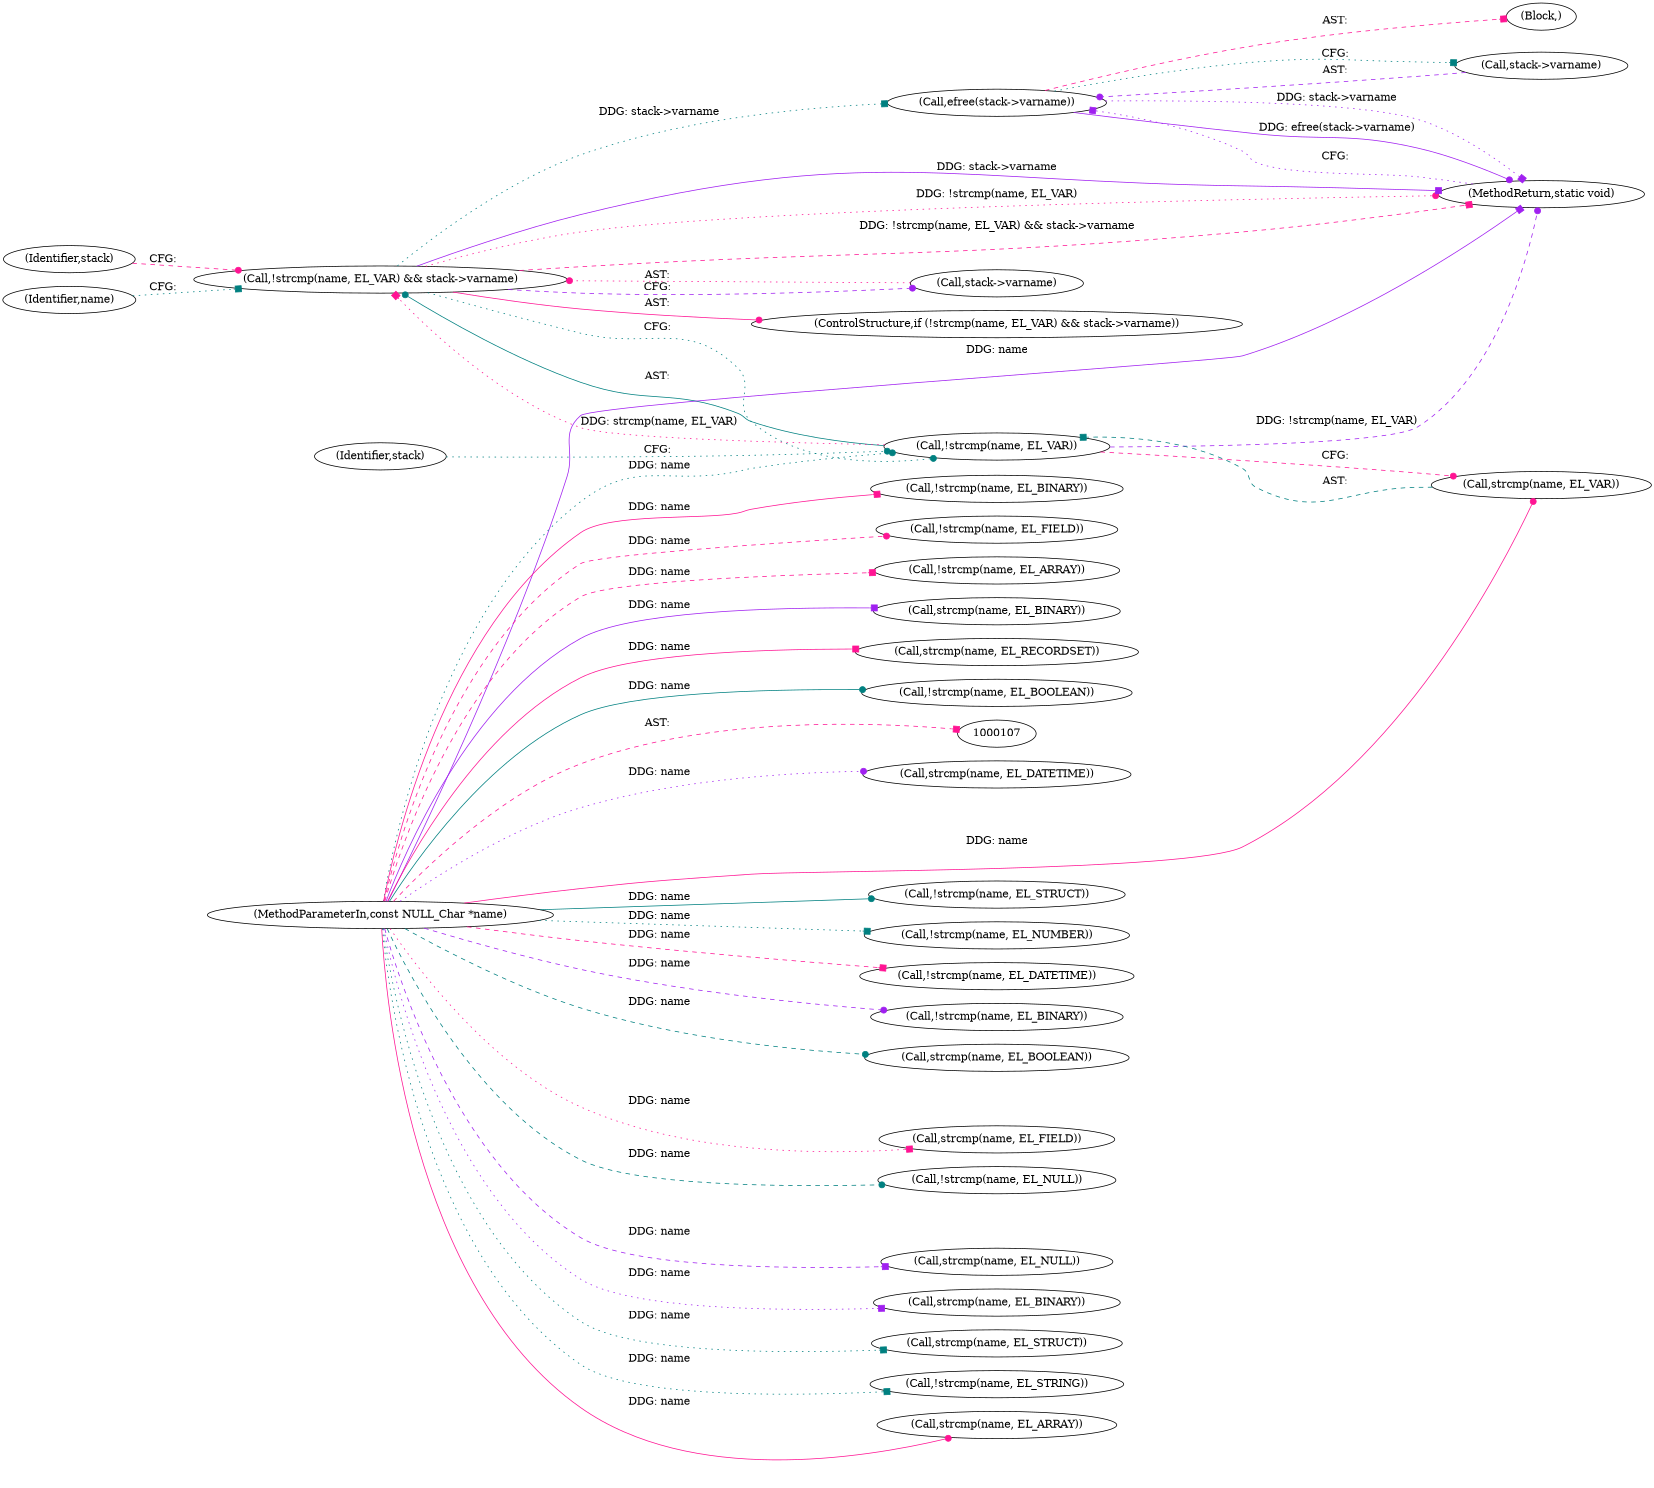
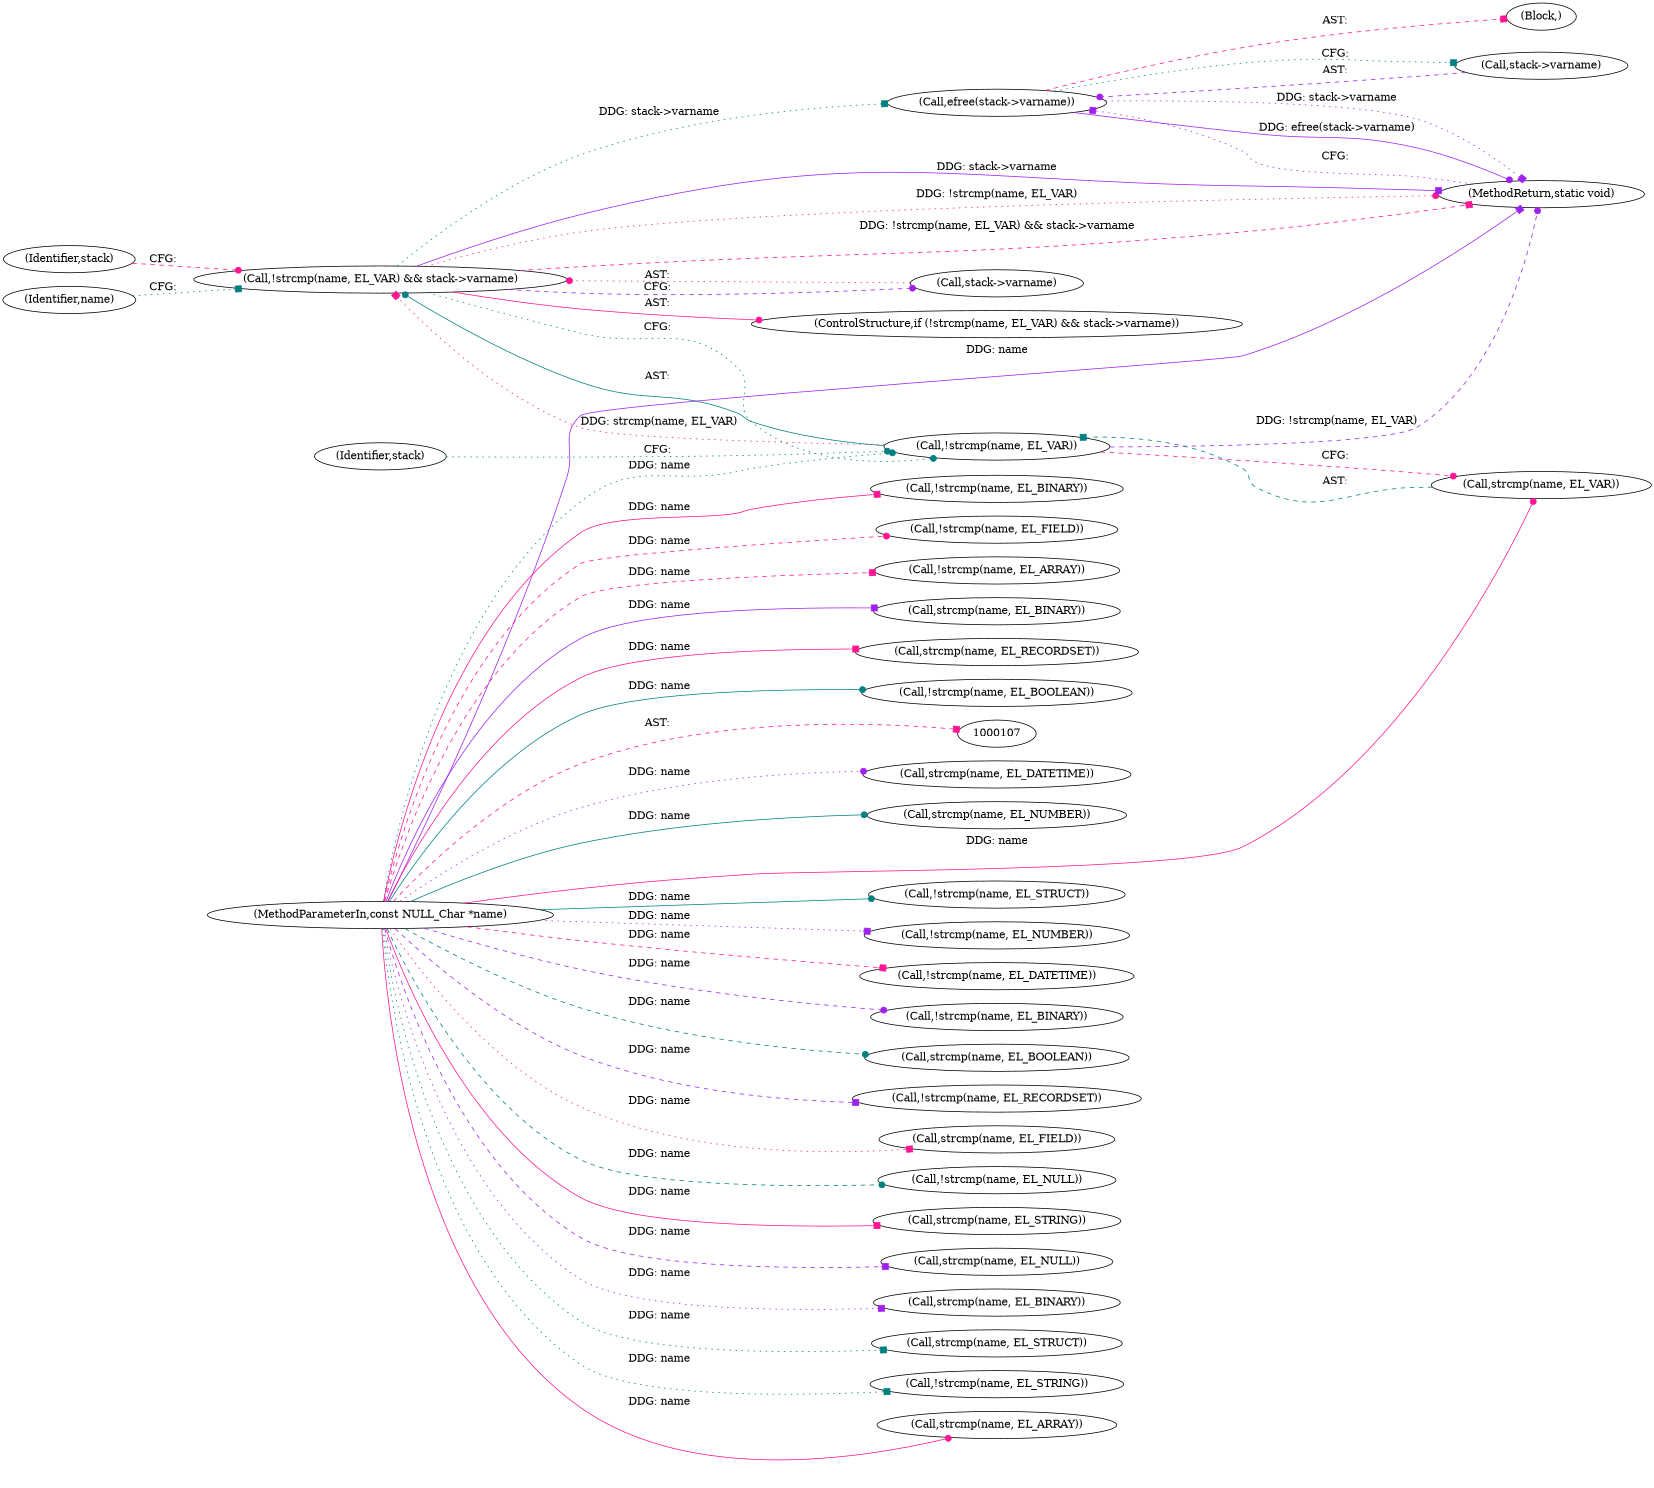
node "(Call,strcmp(name, EL_NUMBER))": added
edge "(MethodParameterIn,const NULL_Char *name)" -> "(Call,!strcmp(name, EL_NUMBER))": color teal -> purple
node "(Call,!strcmp(name, EL_RECORDSET))": added
node "(Call,strcmp(name, EL_STRING))": added
